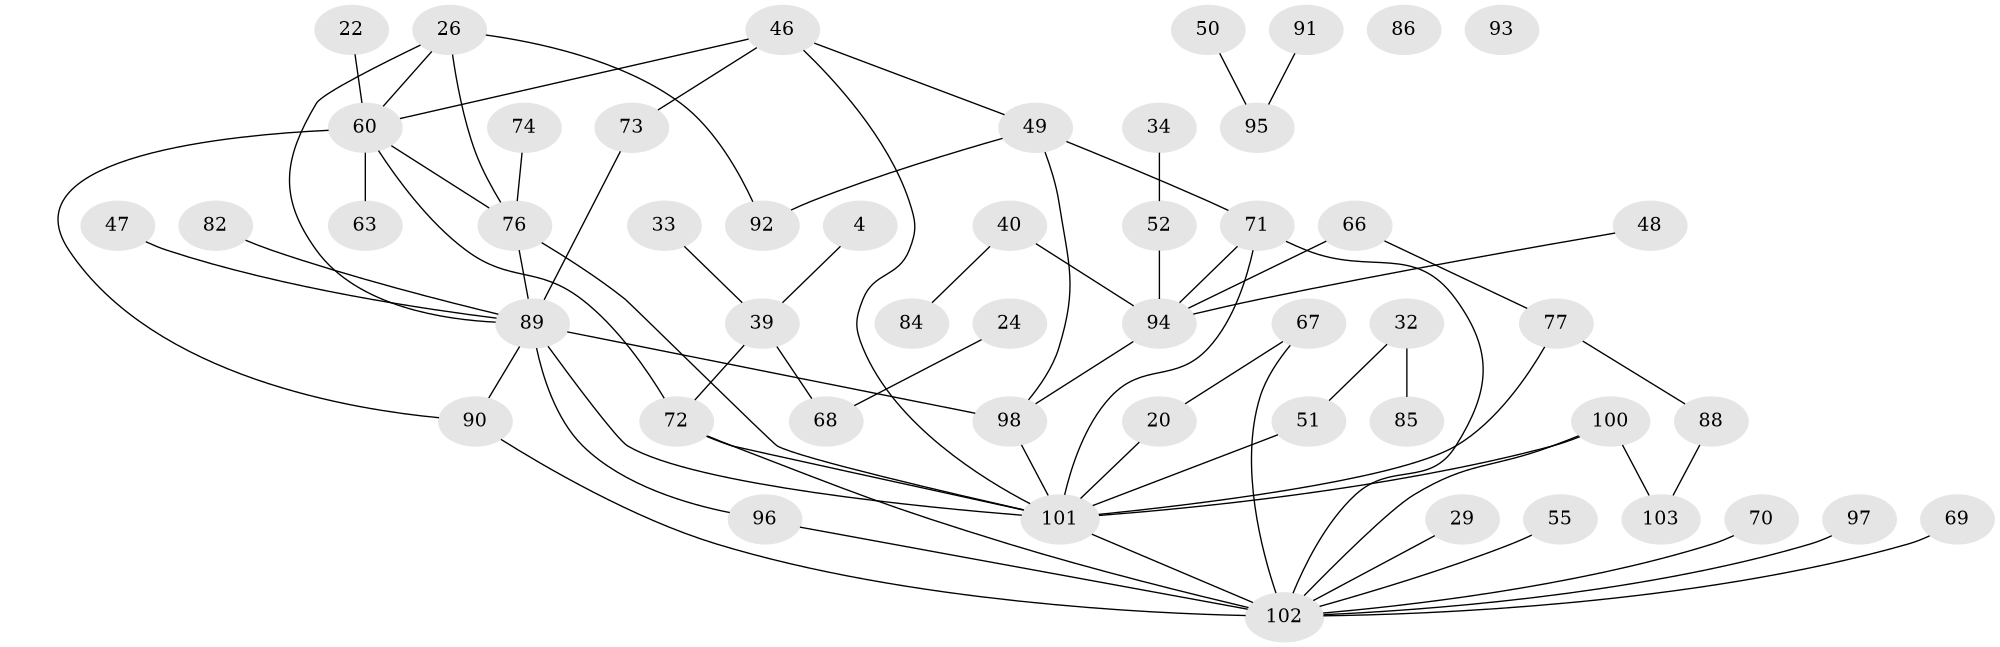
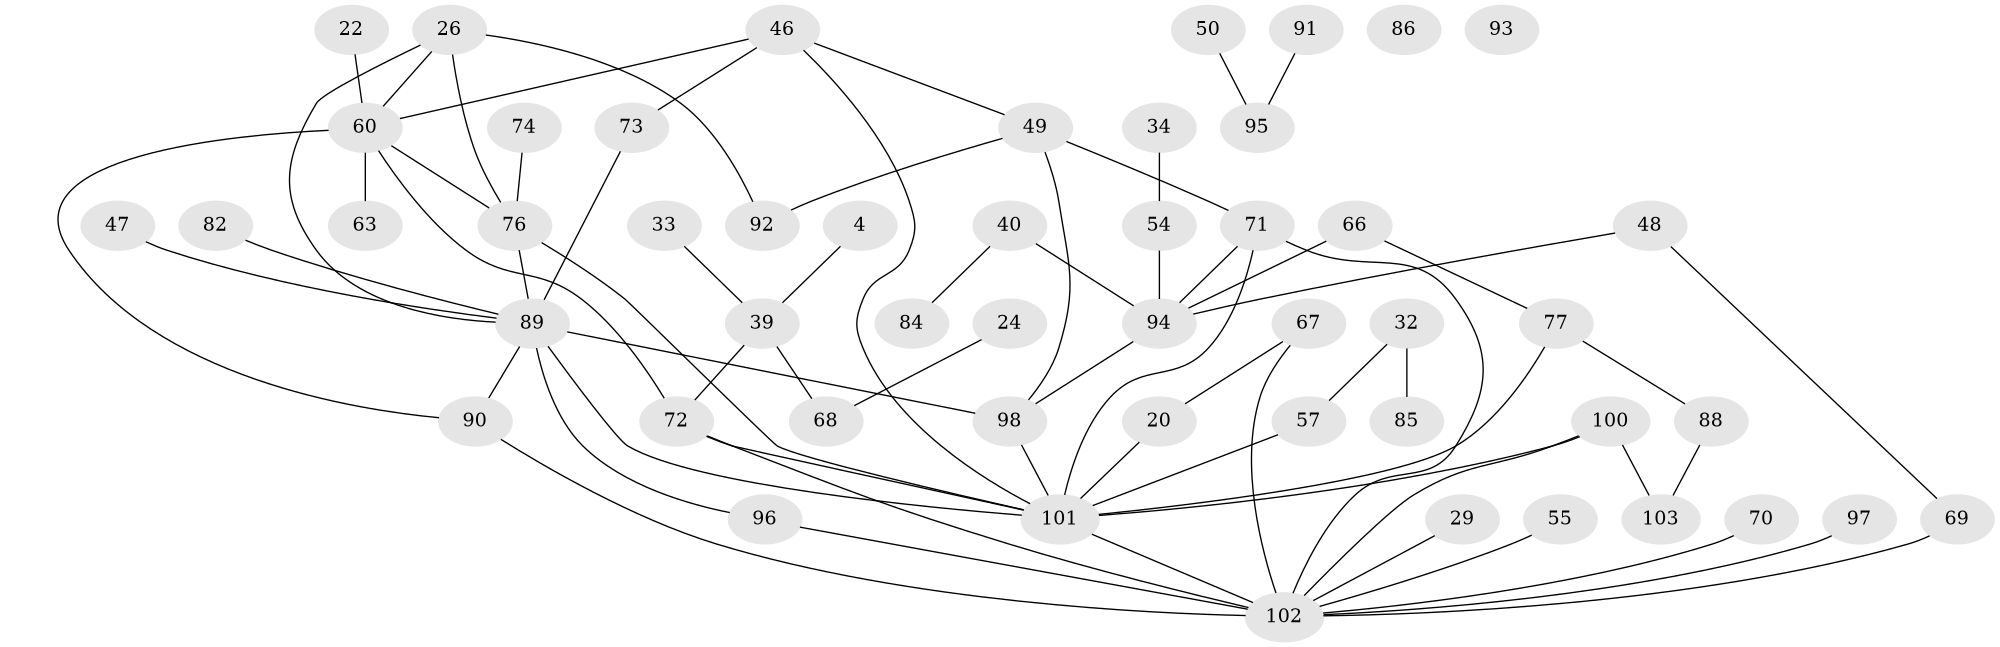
node "52": label "52" -> "54"
edge "48" -- "69": added
node "51": label "51" -> "57"
